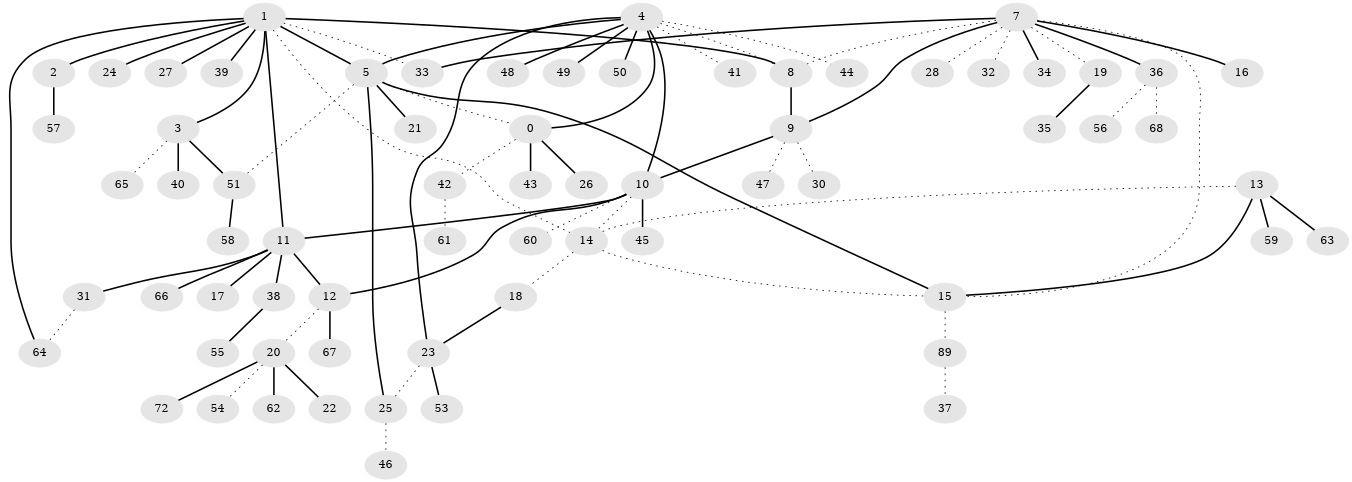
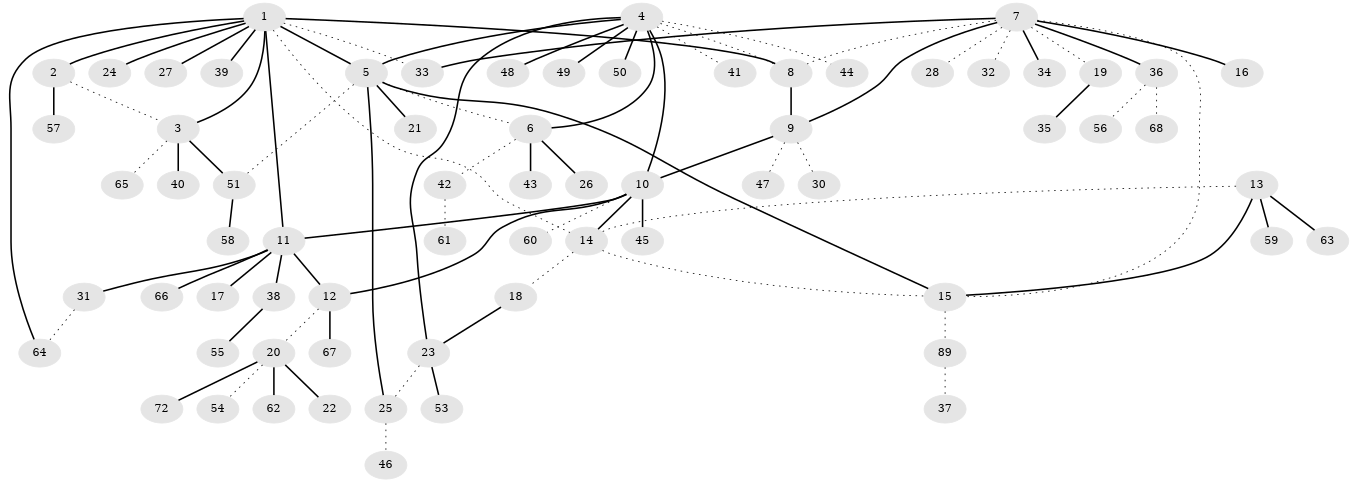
edge "2" -- "3": added
node "0": label "0" -> "6"
edge "10" -- "14": style dotted -> bold
